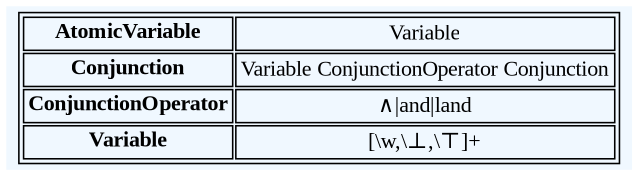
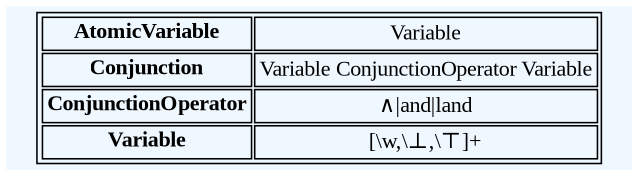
node "AtomicVariable": text "Variable ConjunctionOperator Conjunction" -> "Variable ConjunctionOperator Variable"
